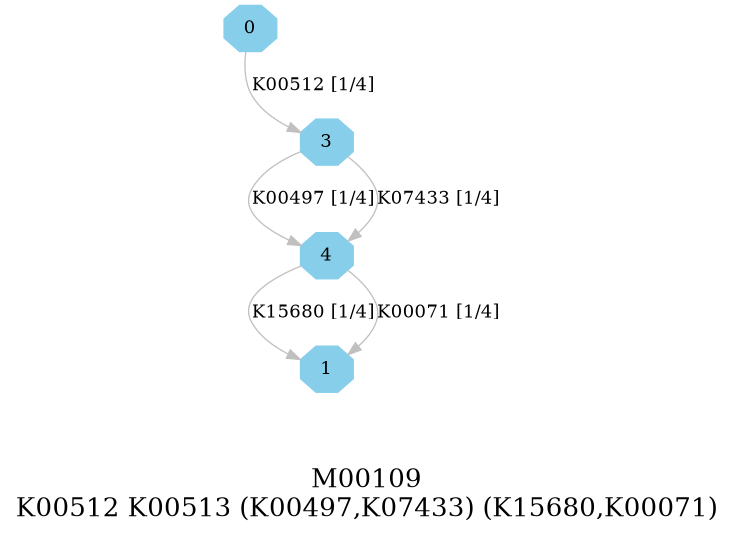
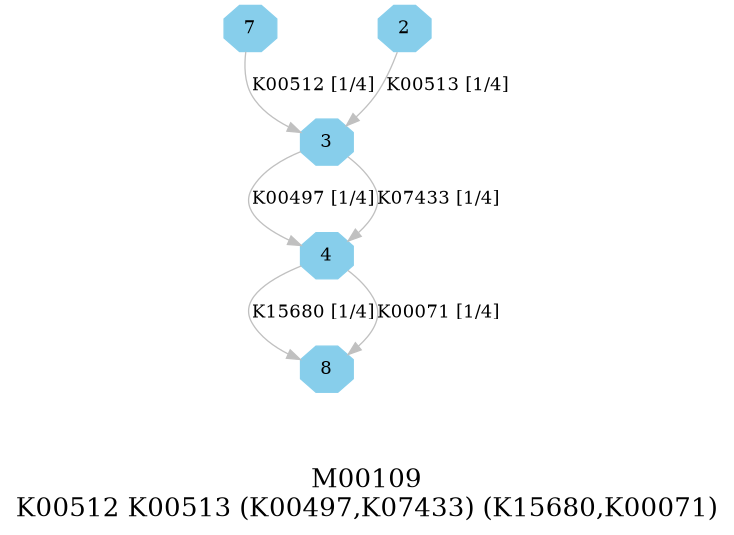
node "0": label "0" -> "7"
node "2": added
node "1": label "1" -> "8"
